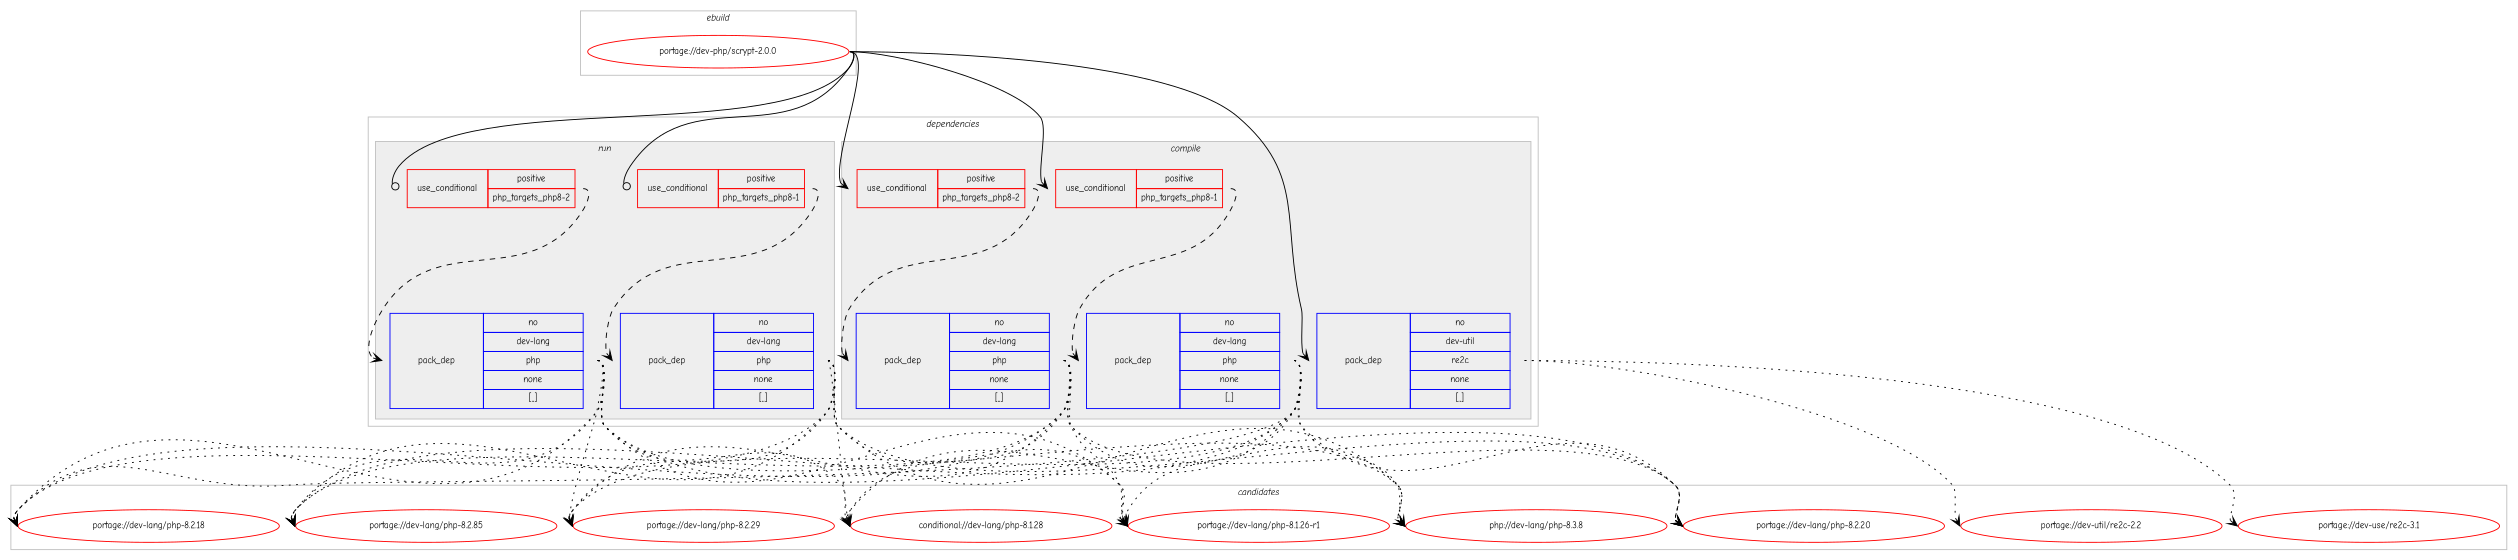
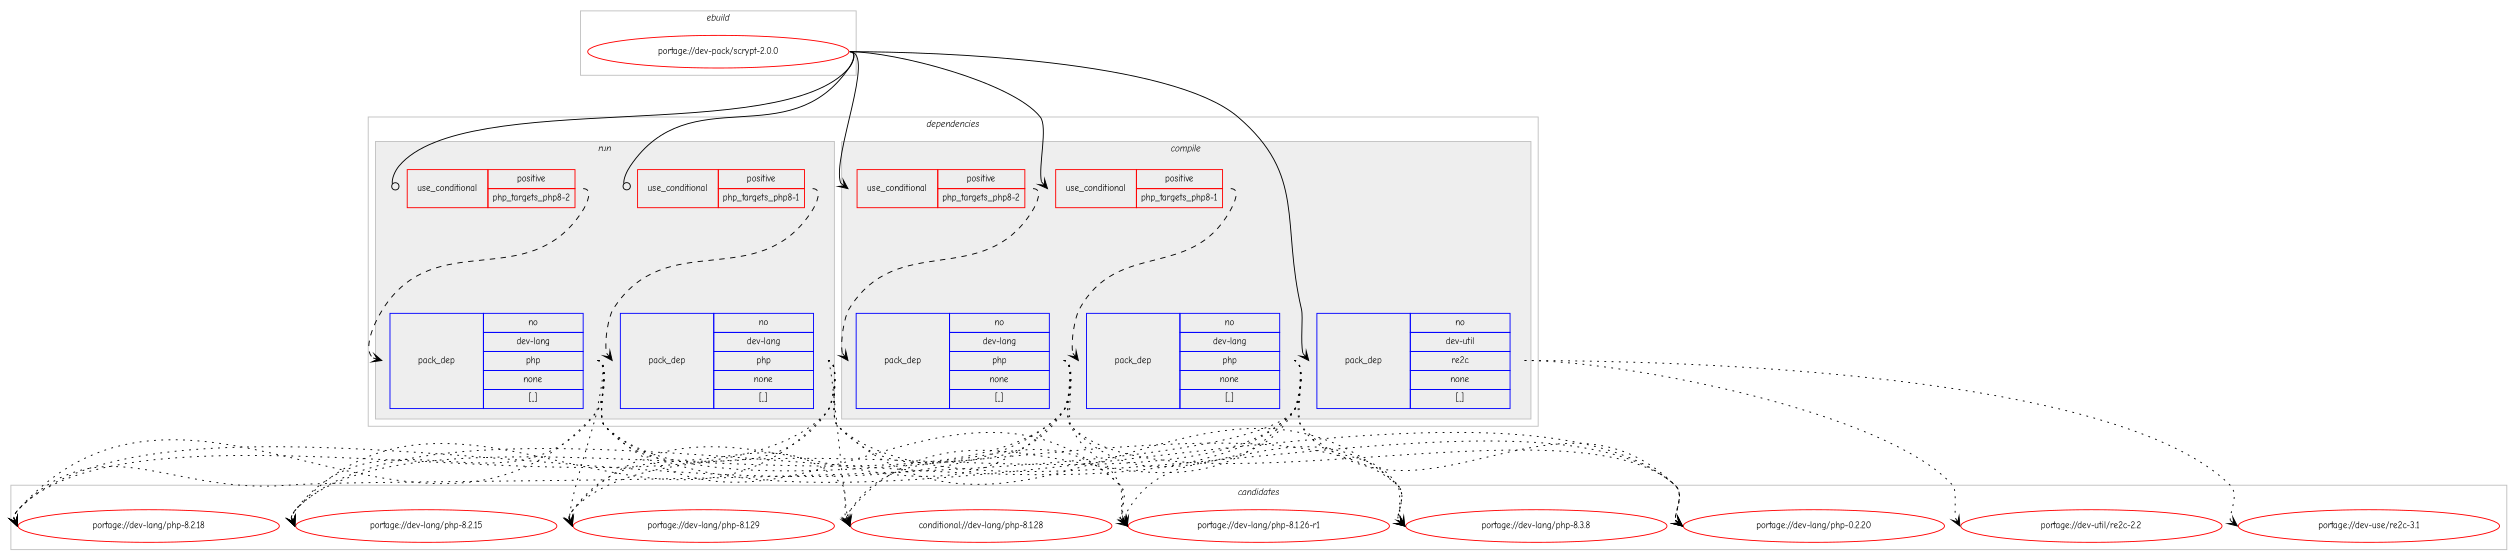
node "portage://dev-php/scrypt-2.0.0": label "portage://dev-php/scrypt-2.0.0" -> "portage://dev-pack/scrypt-2.0.0"
node "portage://dev-lang/php-8.2.85": label "portage://dev-lang/php-8.2.85" -> "portage://dev-lang/php-8.2.15"
node "portage://dev-lang/php-8.2.29": label "portage://dev-lang/php-8.2.29" -> "portage://dev-lang/php-8.1.29"
node "php://dev-lang/php-8.3.8": label "php://dev-lang/php-8.3.8" -> "portage://dev-lang/php-8.3.8"
node "portage://dev-lang/php-8.2.20": label "portage://dev-lang/php-8.2.20" -> "portage://dev-lang/php-0.2.20"
